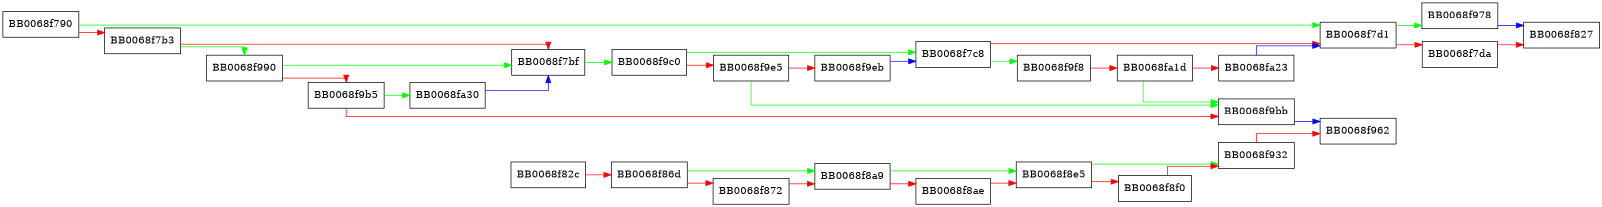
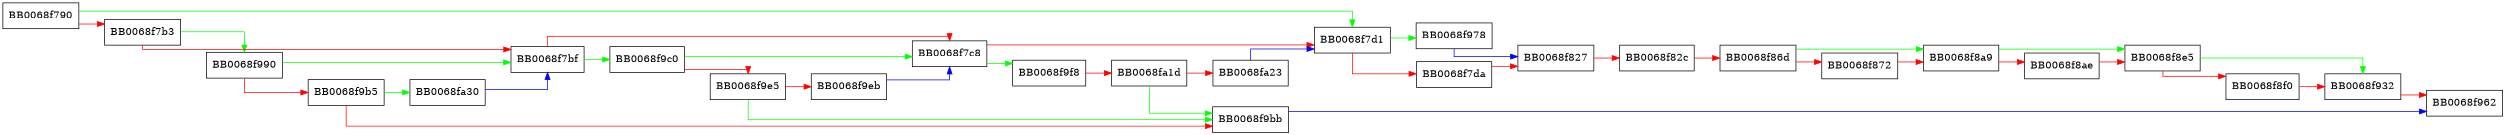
edge "BB0068f7bf" -> "BB0068f7c8": added
edge "BB0068f827" -> "BB0068f82c": added
